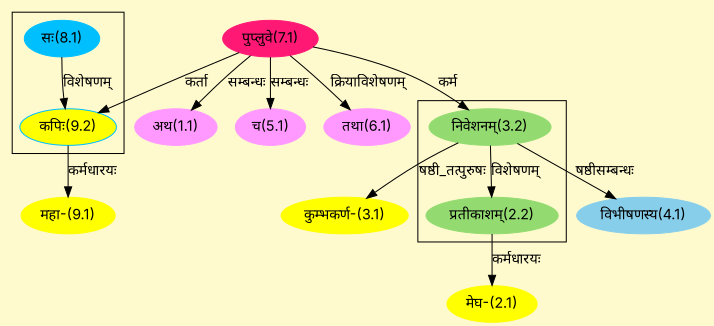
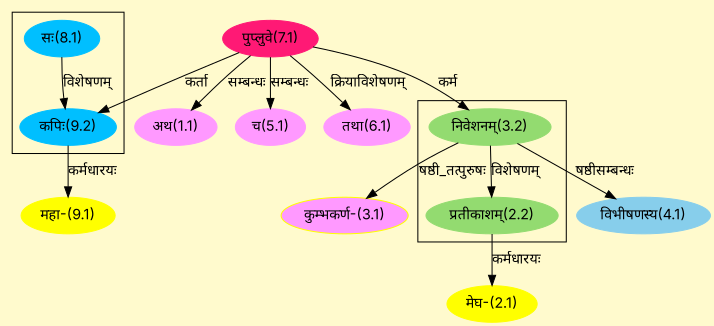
node "कपिः(9.2)": fillcolor #ffff00 -> #00bfff
node "कुम्भकर्ण-(3.1)": fillcolor #ffff00 -> #ff99ff
